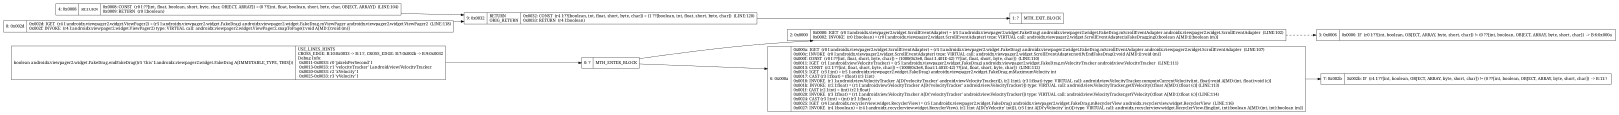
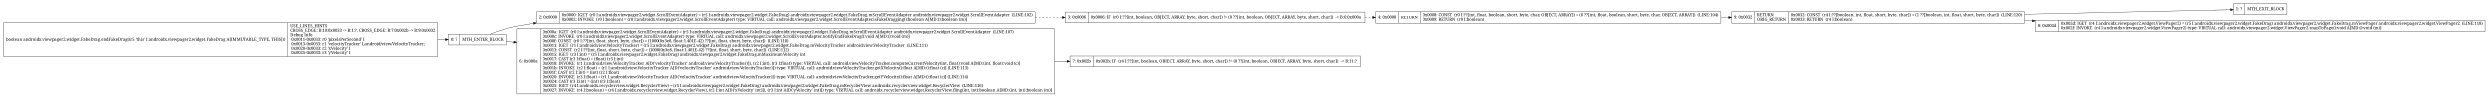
edge "3: 0x0006" -> "4: 0x0008": added
edge "8: 0x002d" -> "9: 0x0032": reversed
